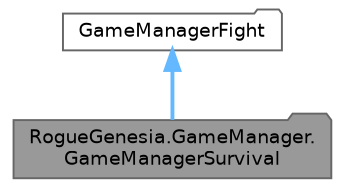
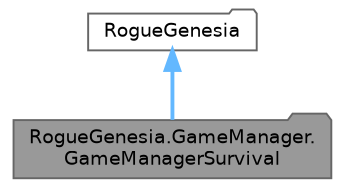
node "GameManagerFight": label "GameManagerFight" -> "RogueGenesia"
